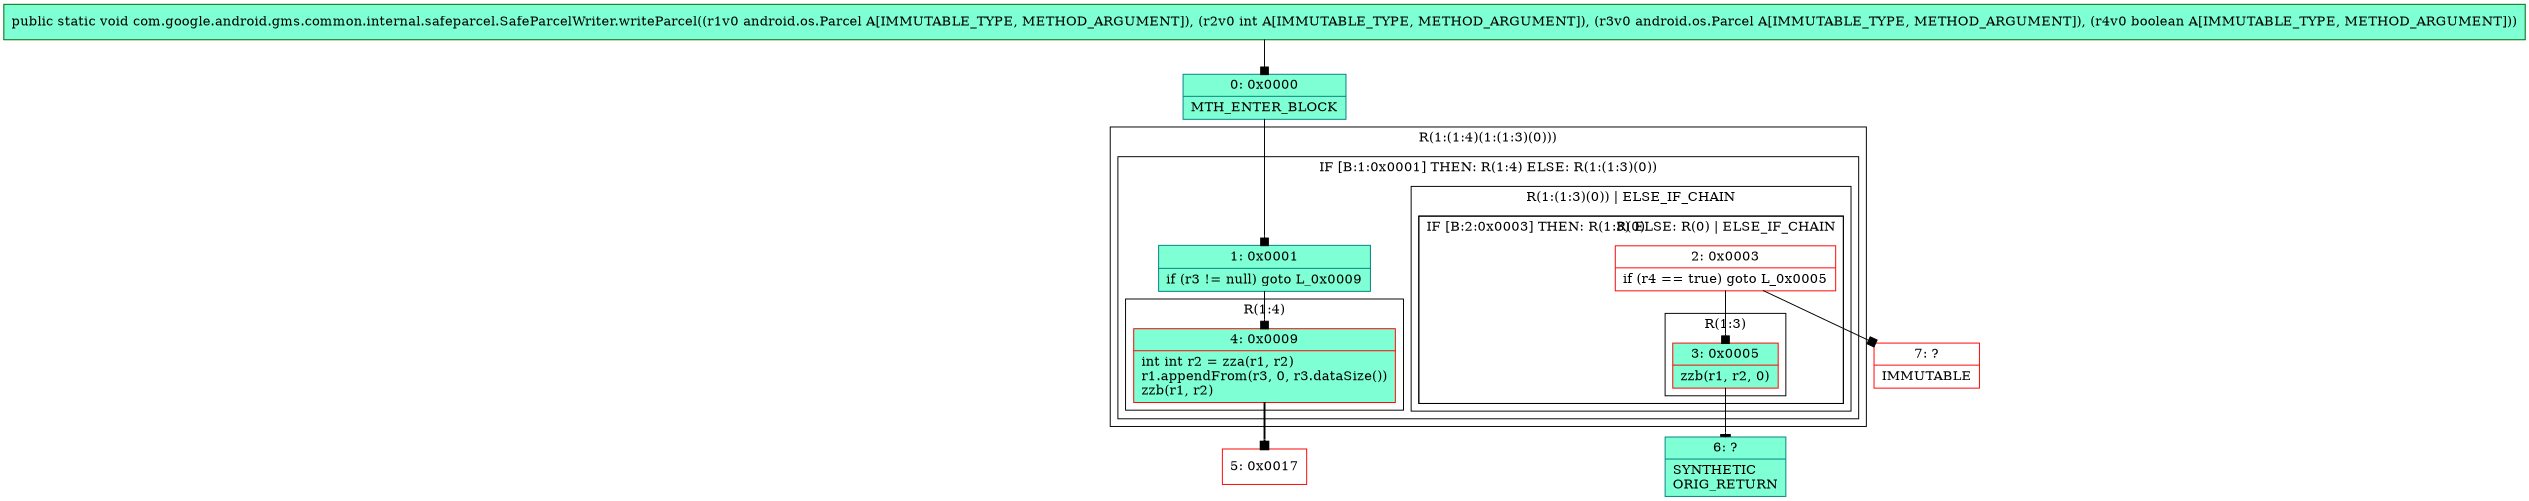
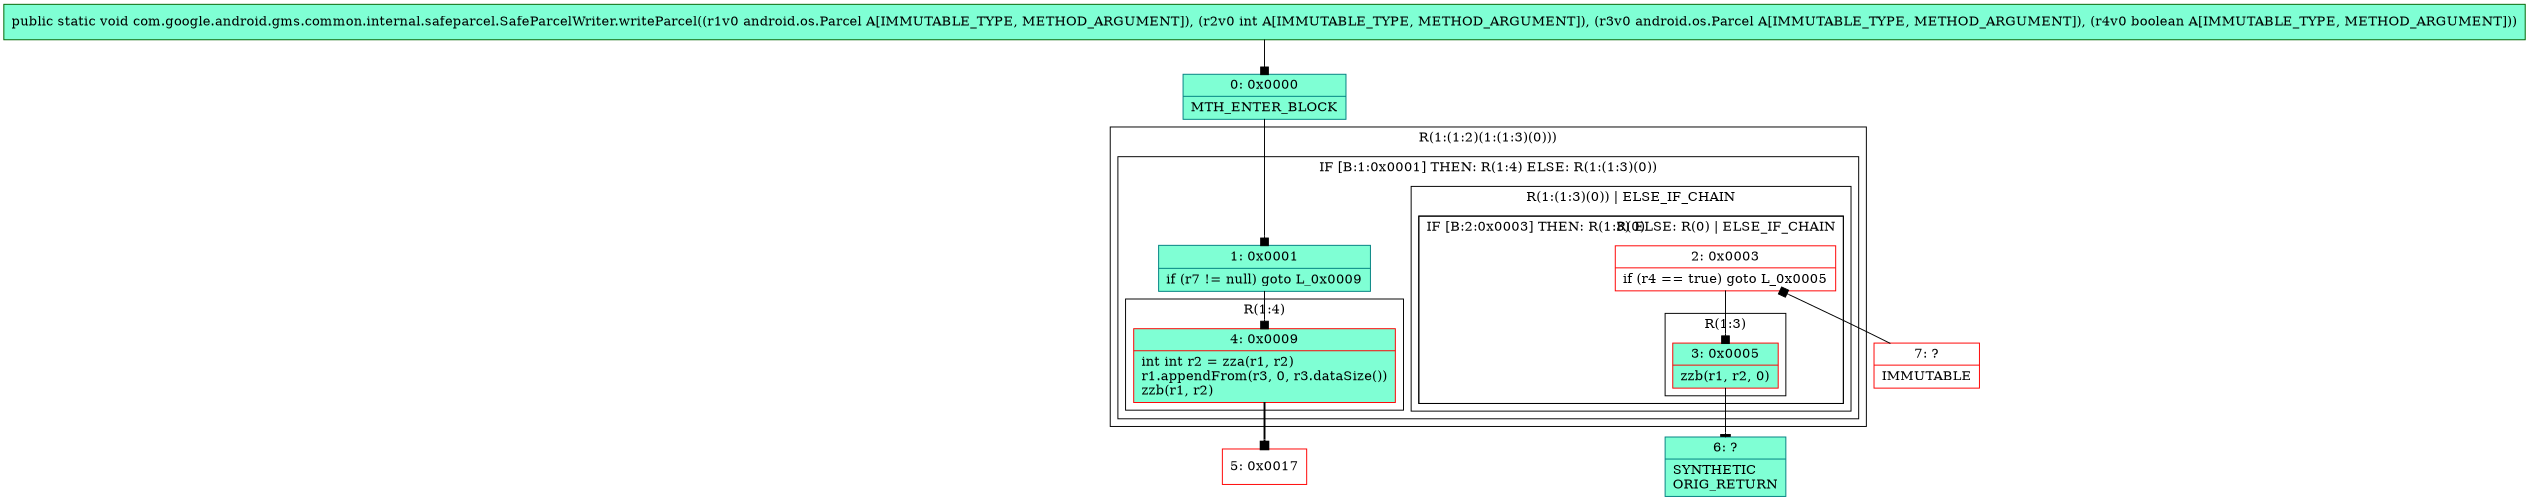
cluster "R(1:(1:4)(1:(1:3)(0)))": label "R(1:(1:4)(1:(1:3)(0)))" -> "R(1:(1:2)(1:(1:3)(0)))"
node "1: 0x0001": text "if (r3 != null) goto L_0x0009" -> "if (r7 != null) goto L_0x0009"
edge "2: 0x0003" -> "7: ?": reversed
